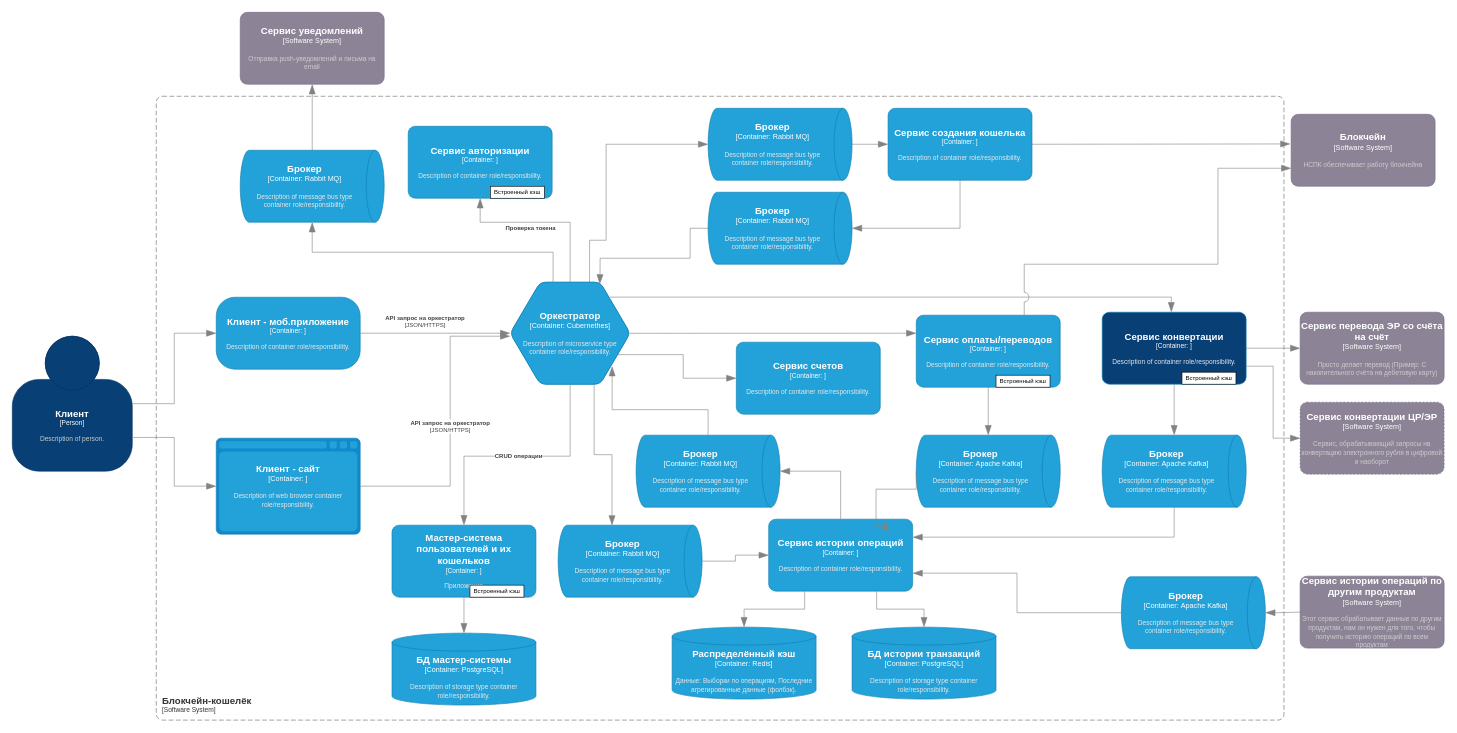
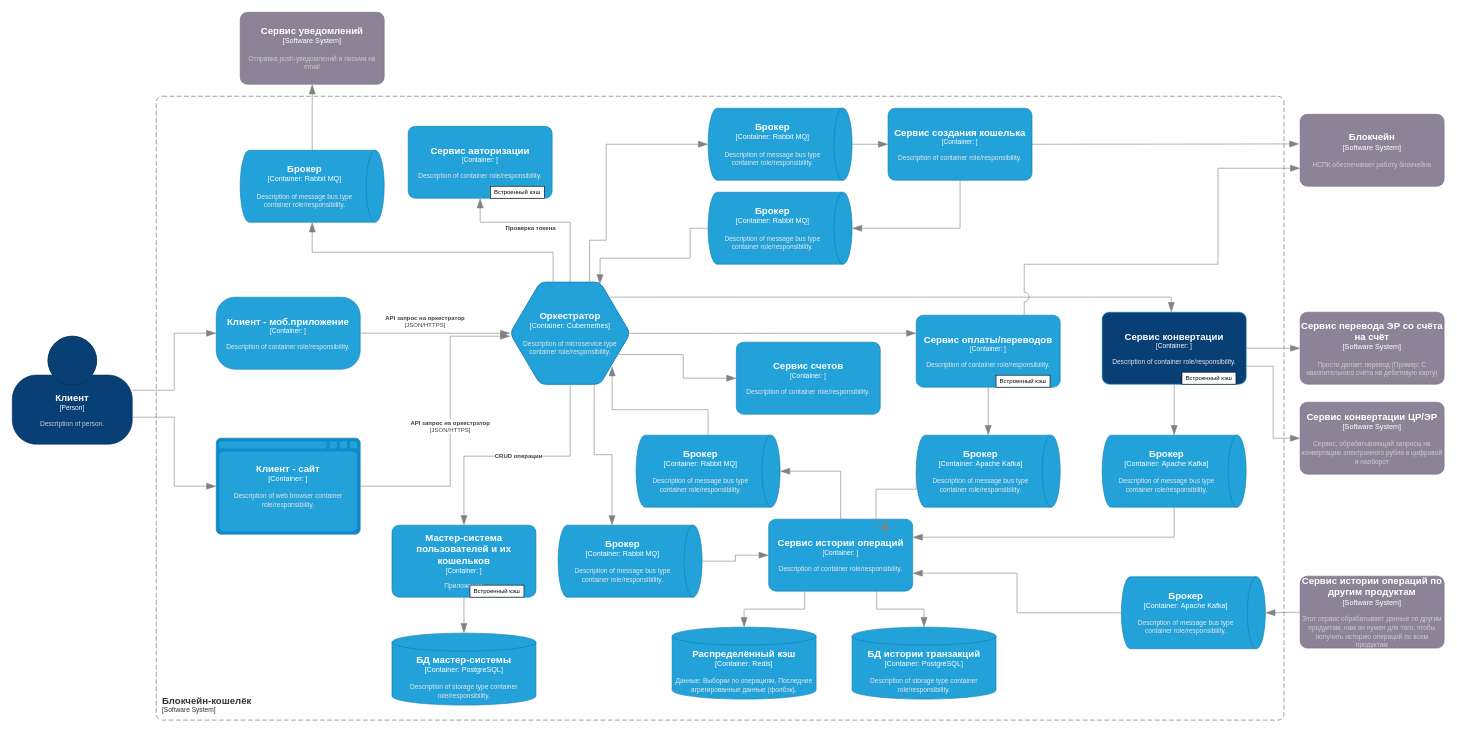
node "Блокчейн [Software System] НСПК обеспечивает работу блокчейна": moved (1364, 150) -> (1373, 150)
node "Клиент [Person] Description of person.": size 120x135 -> 120x108
node "Сервис конвертации ЦР/ЭР [Software System] Сервис, обрабатывающий запросы на конвертацию электронного рубля в цифровой и наоборот": style dashed -> solid
